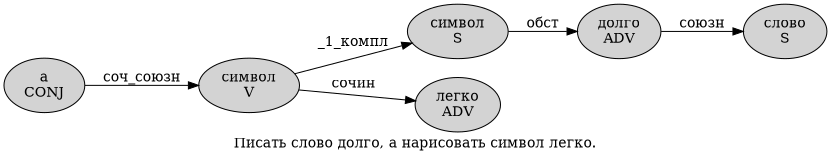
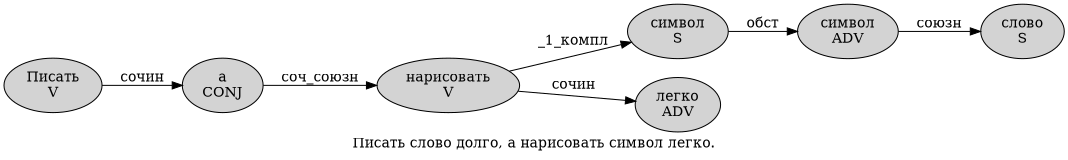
node "долго ADV": label "долго ADV" -> "символ ADV"
node "Писать V": added
node "символ V": label "символ V" -> "нарисовать V"
